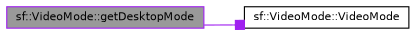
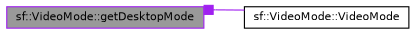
edge "sf::VideoMode::getDesktopMode" -> "sf::VideoMode::VideoMode": reversed
